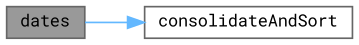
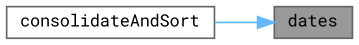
edge "dates" -> "consolidateAndSort": reversed
